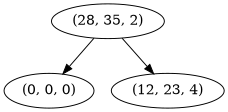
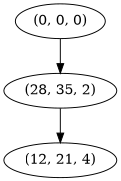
edge "(28, 35, 2)" -> "(0, 0, 0)": reversed
node "(12, 23, 4)": label "(12, 23, 4)" -> "(12, 21, 4)"
